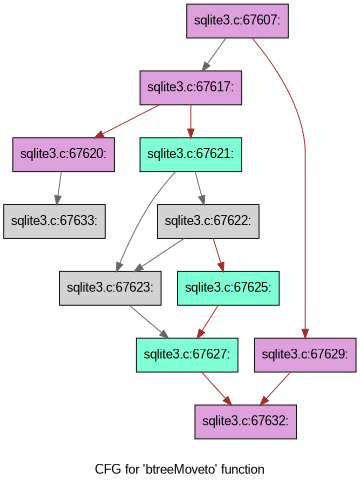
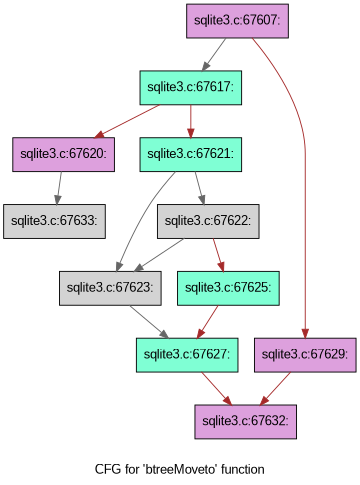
node "sqlite3.c:67617:": fillcolor plum -> aquamarine
